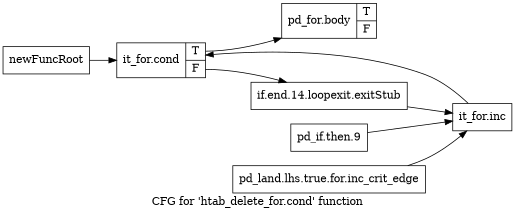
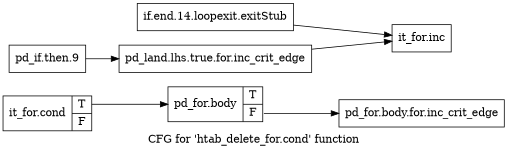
edge "it_for.inc" -> "it_for.cond": removed
node "newFuncRoot": removed
edge "it_for.cond" -> "if.end.14.loopexit.exitStub": removed
node "pd_for.body.for.inc_crit_edge": added
edge "pd_if.then.9" -> "it_for.inc": now "pd_if.then.9" -> "pd_land.lhs.true.for.inc_crit_edge"
